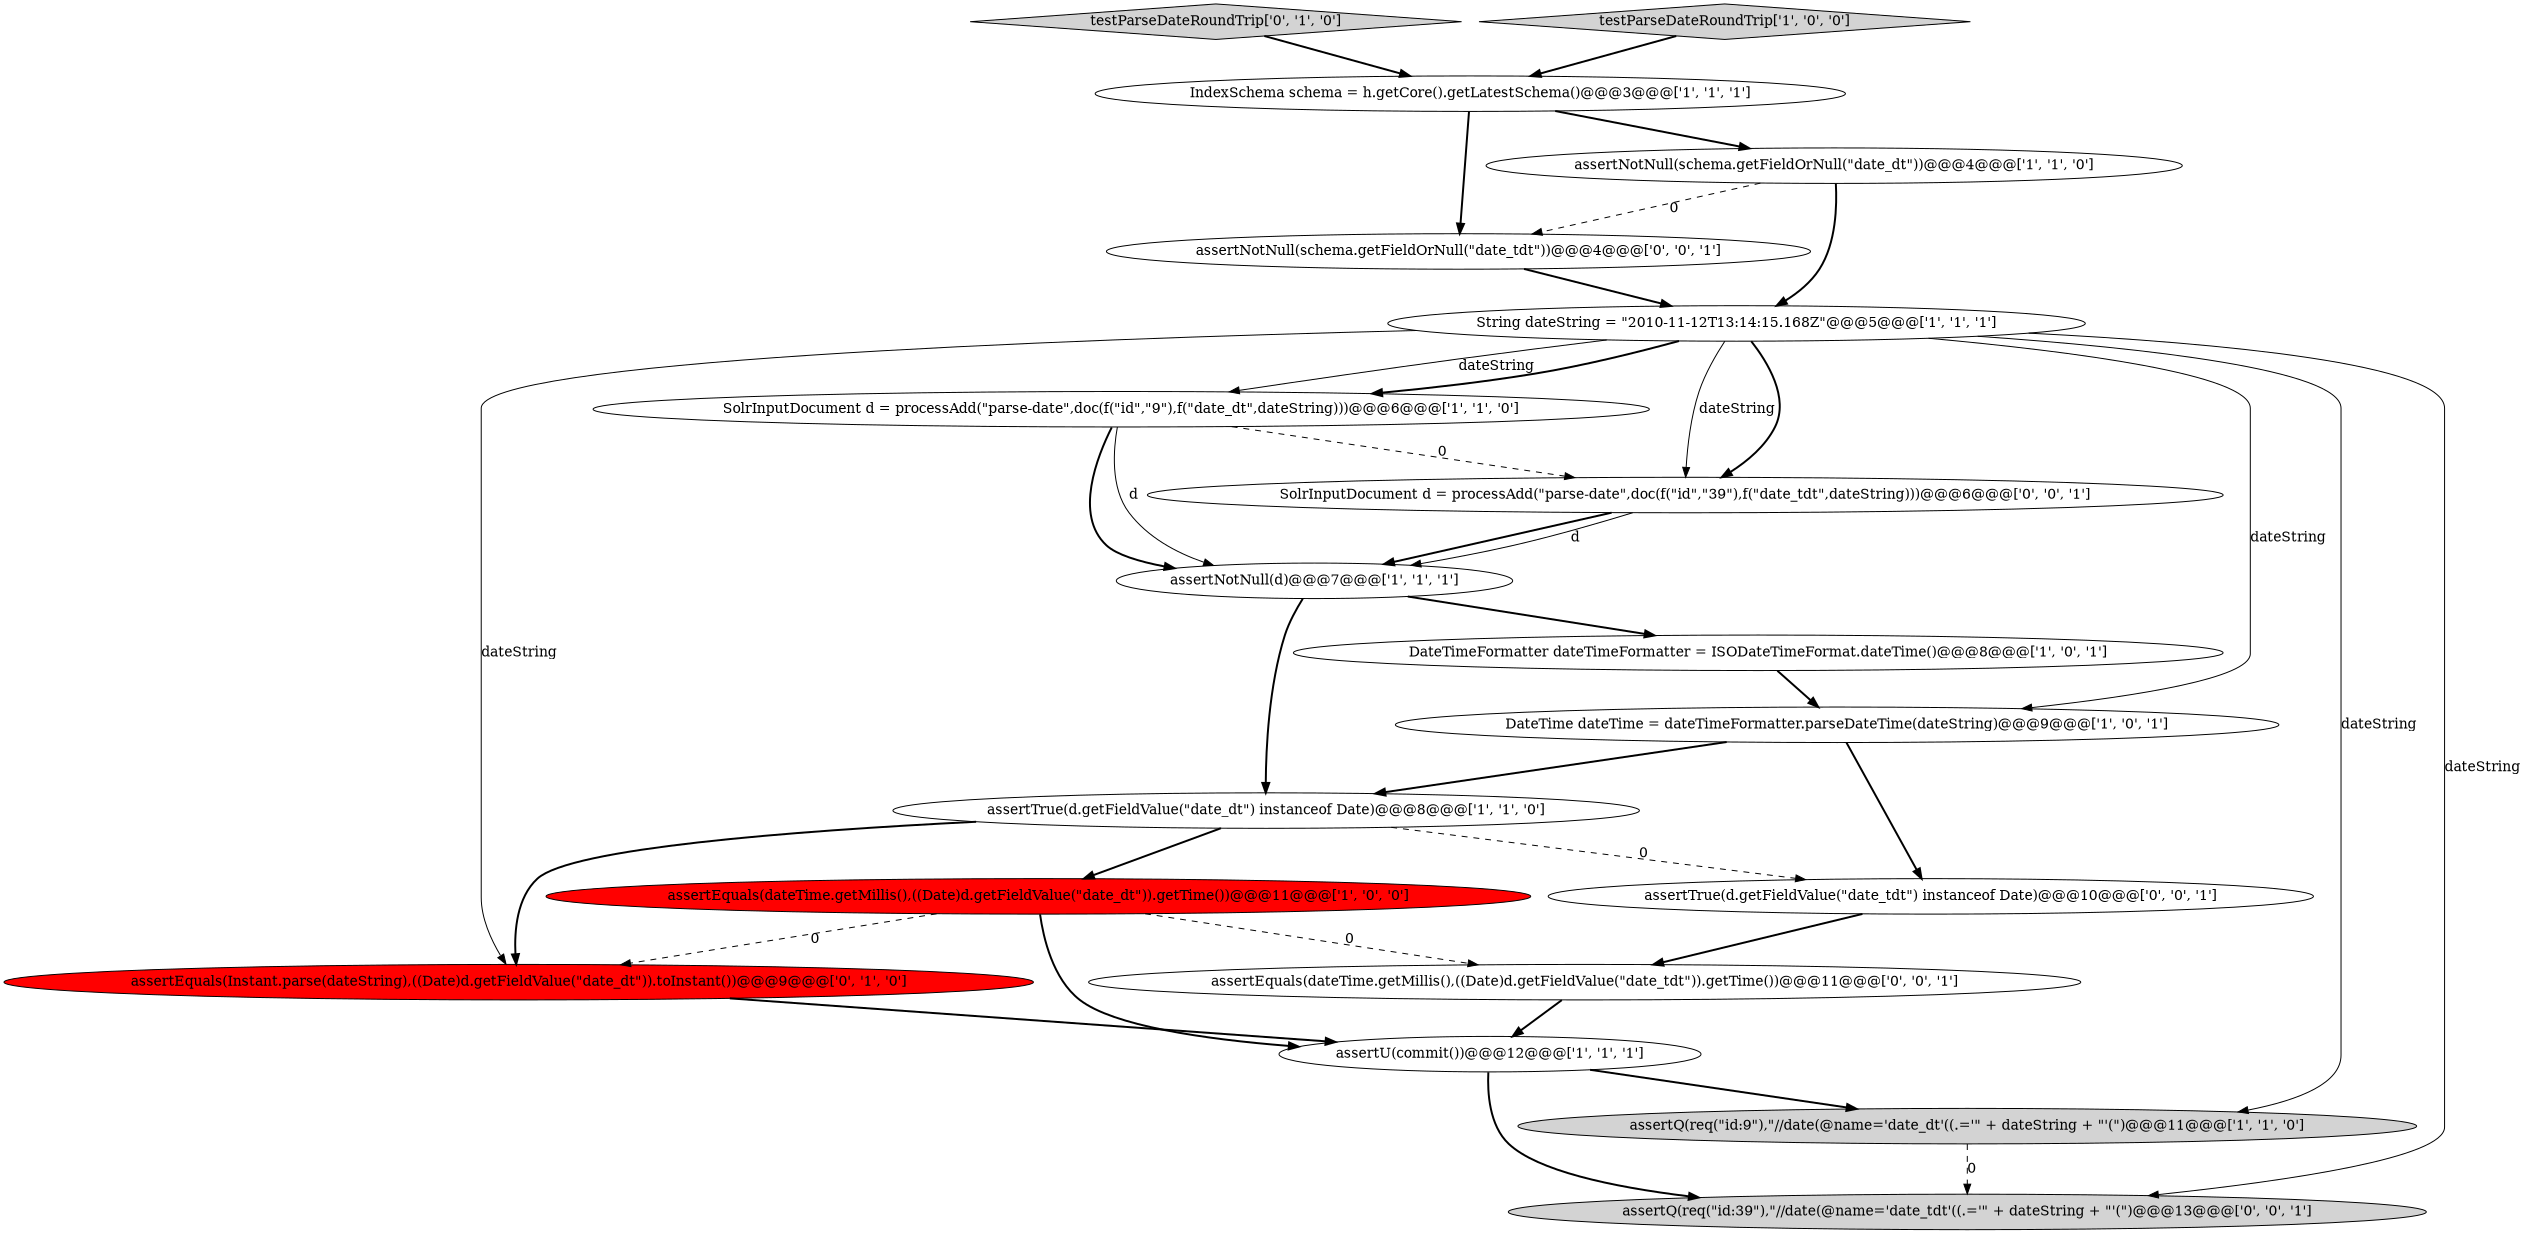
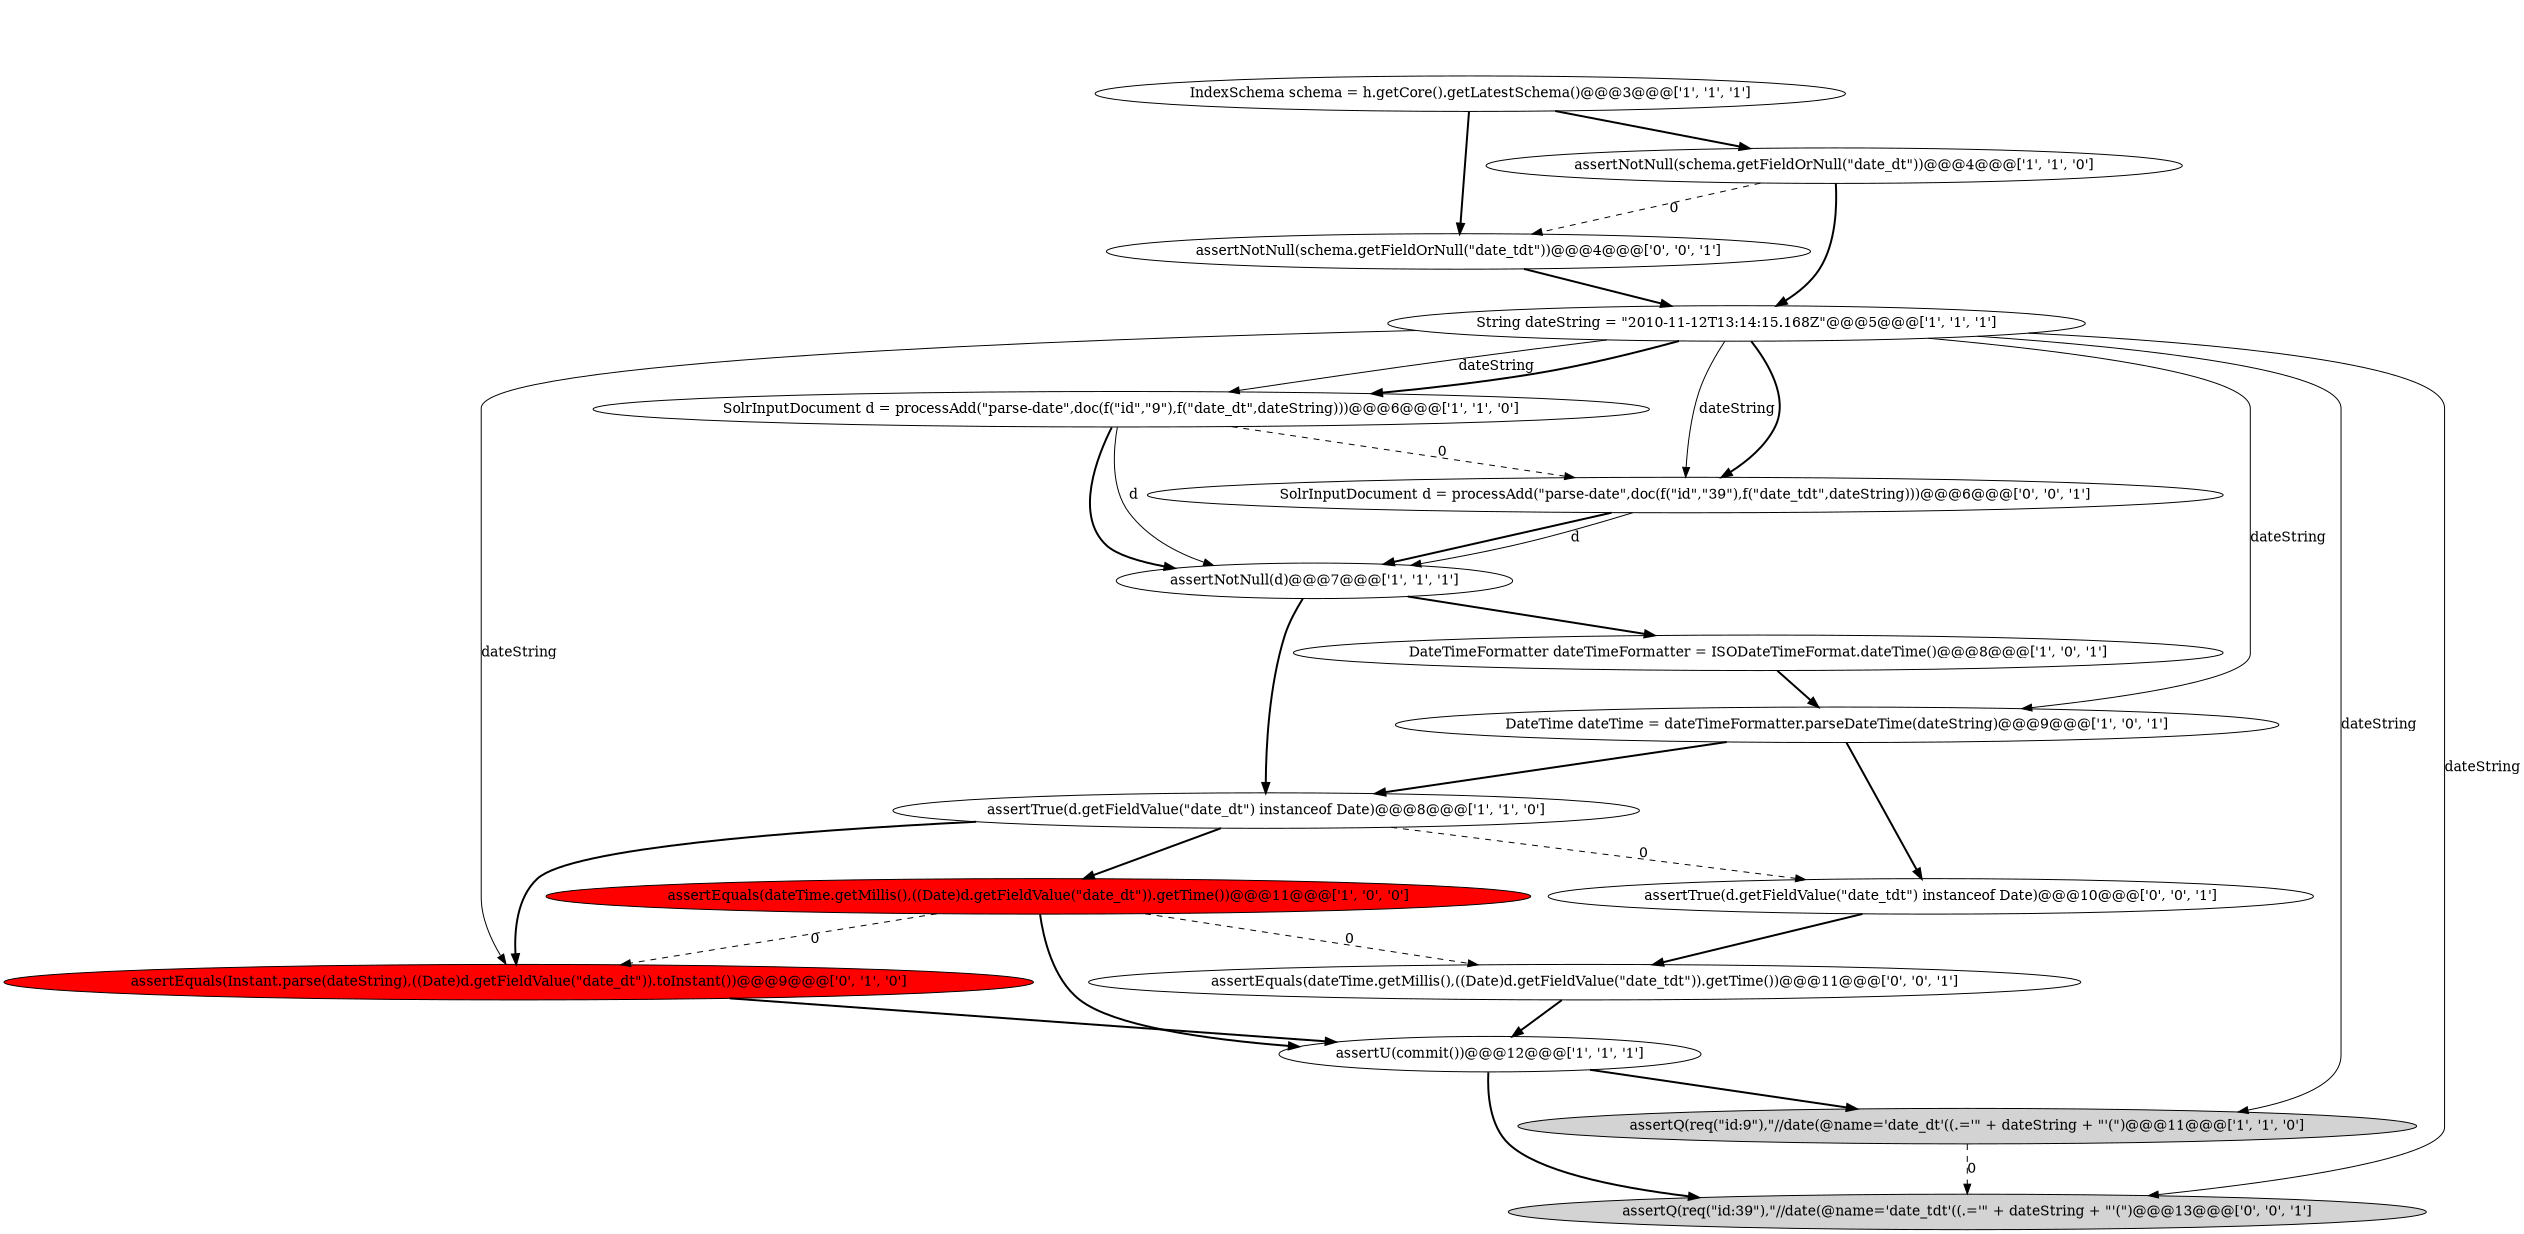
node "testParseDateRoundTrip['0', '1', '0']": removed
node "testParseDateRoundTrip['1', '0', '0']": removed
